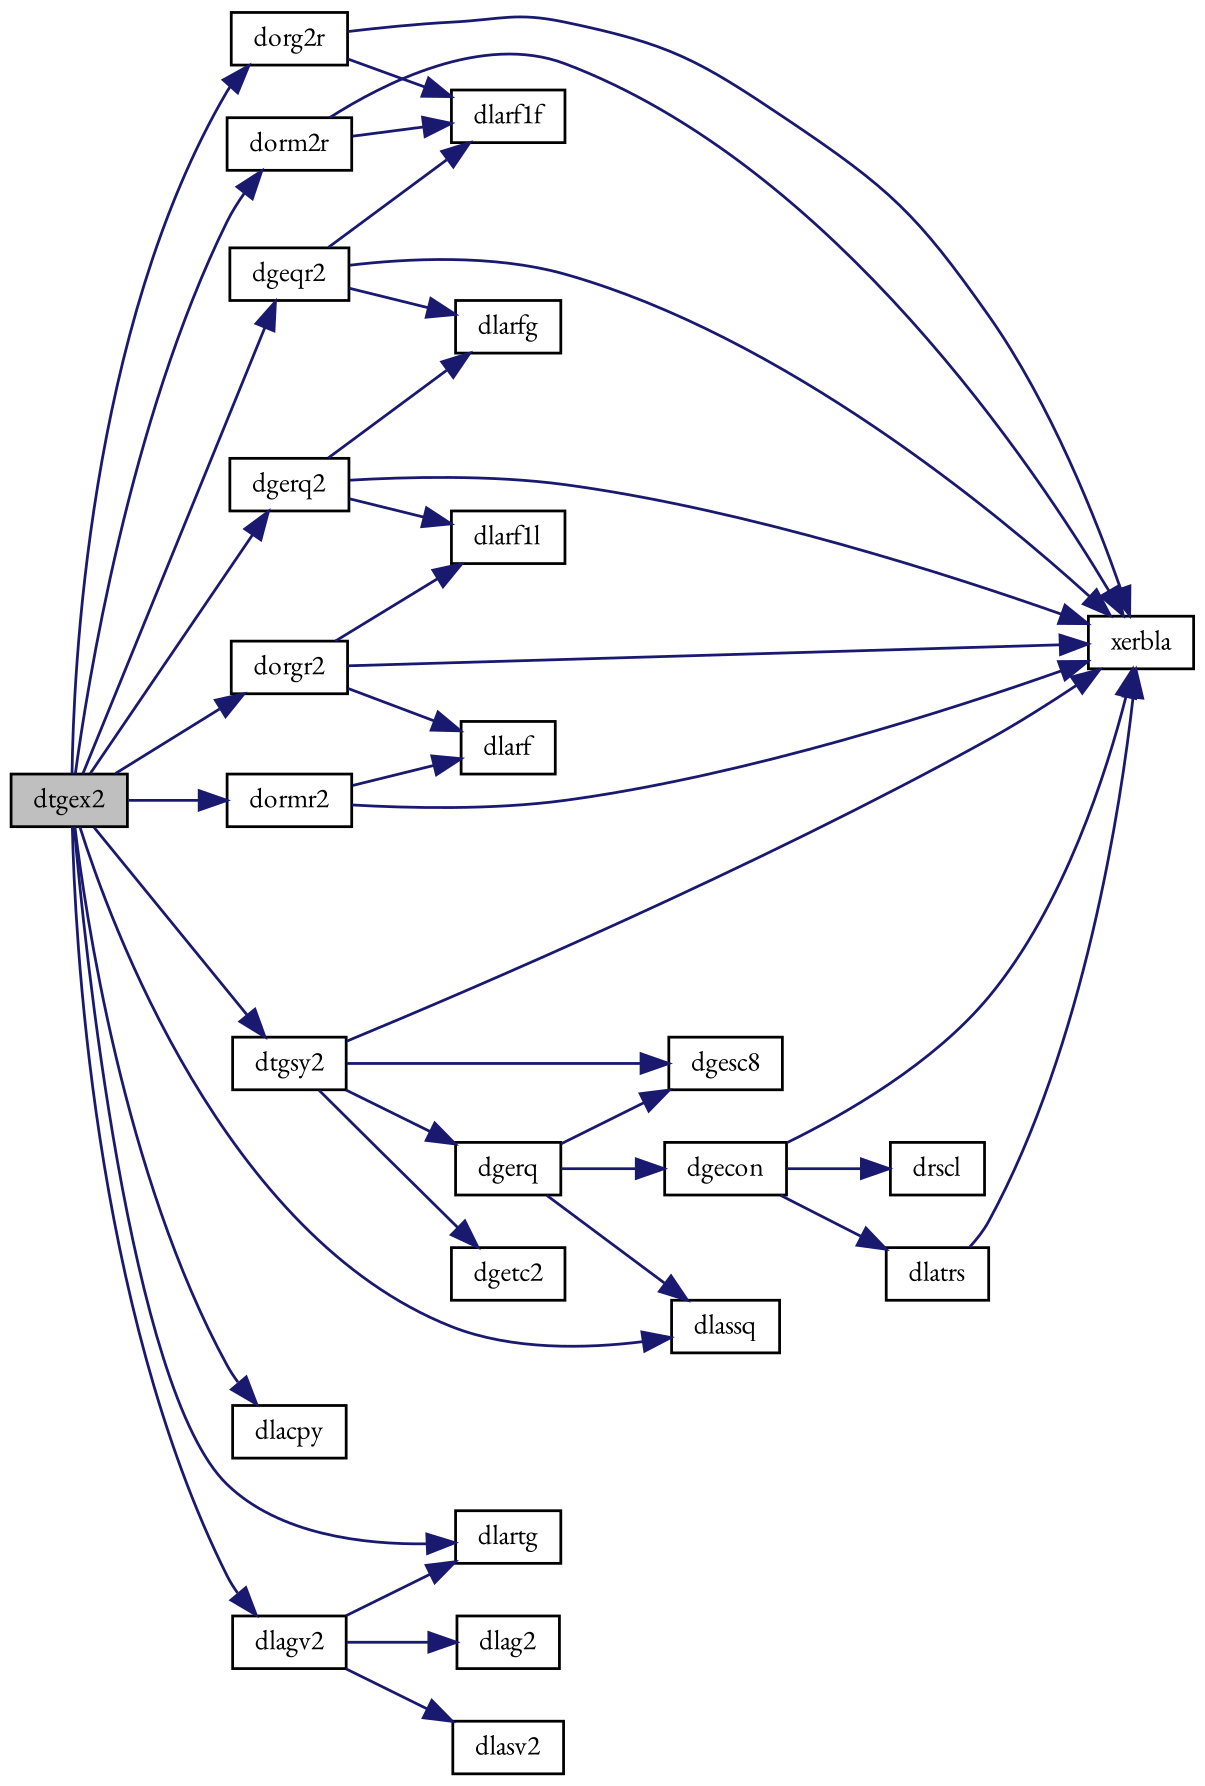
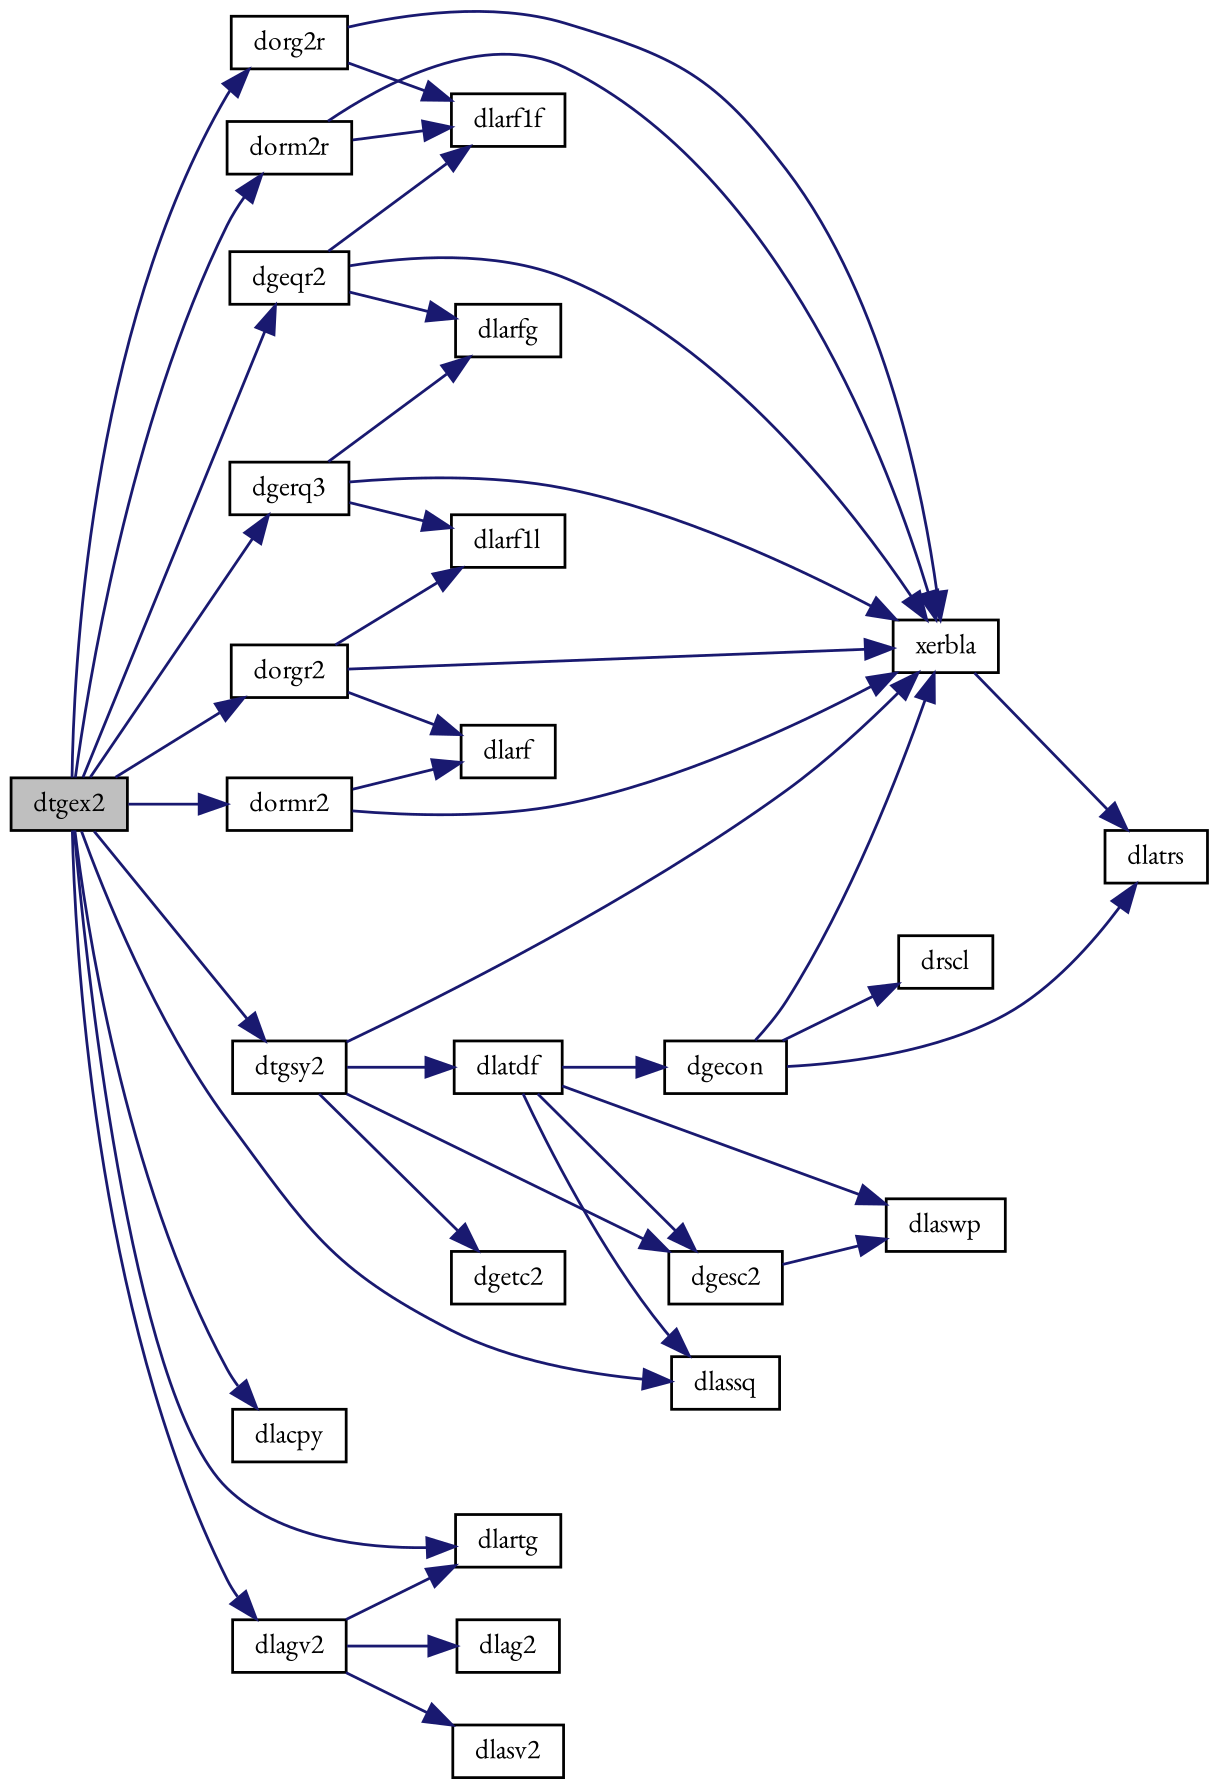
node "dgerq2": label "dgerq2" -> "dgerq3"
edge "dlatrs" -> "xerbla": reversed
node "dgesc8": label "dgesc8" -> "dgesc2"
node "dgerq": label "dgerq" -> "dlatdf"
node "dlaswp": added
